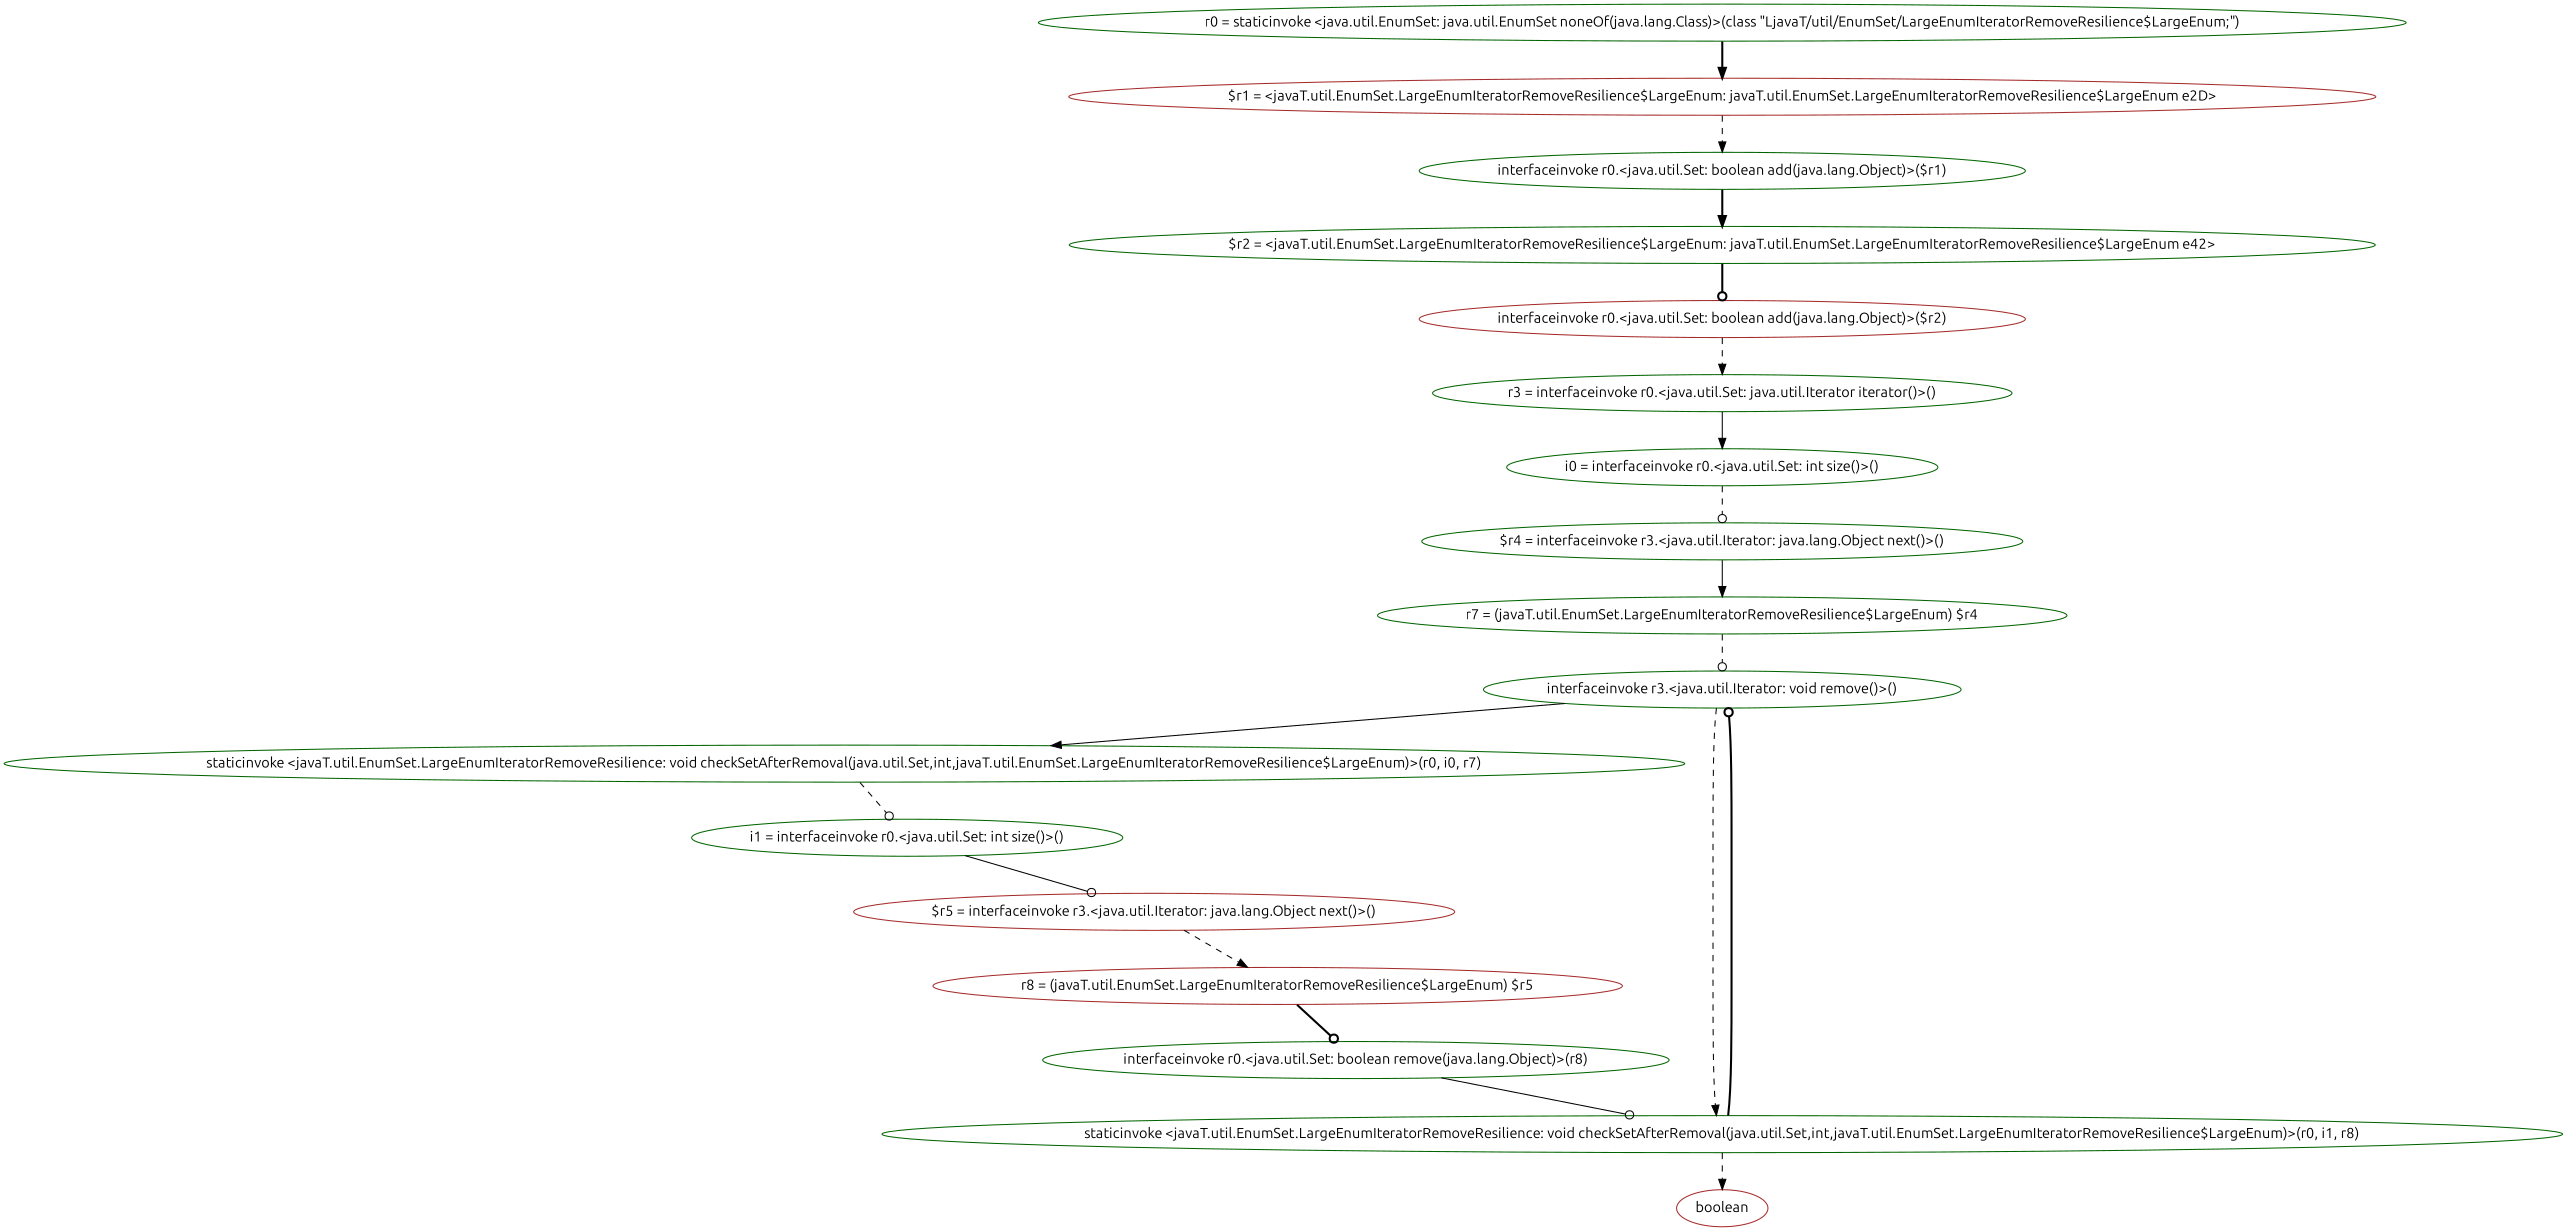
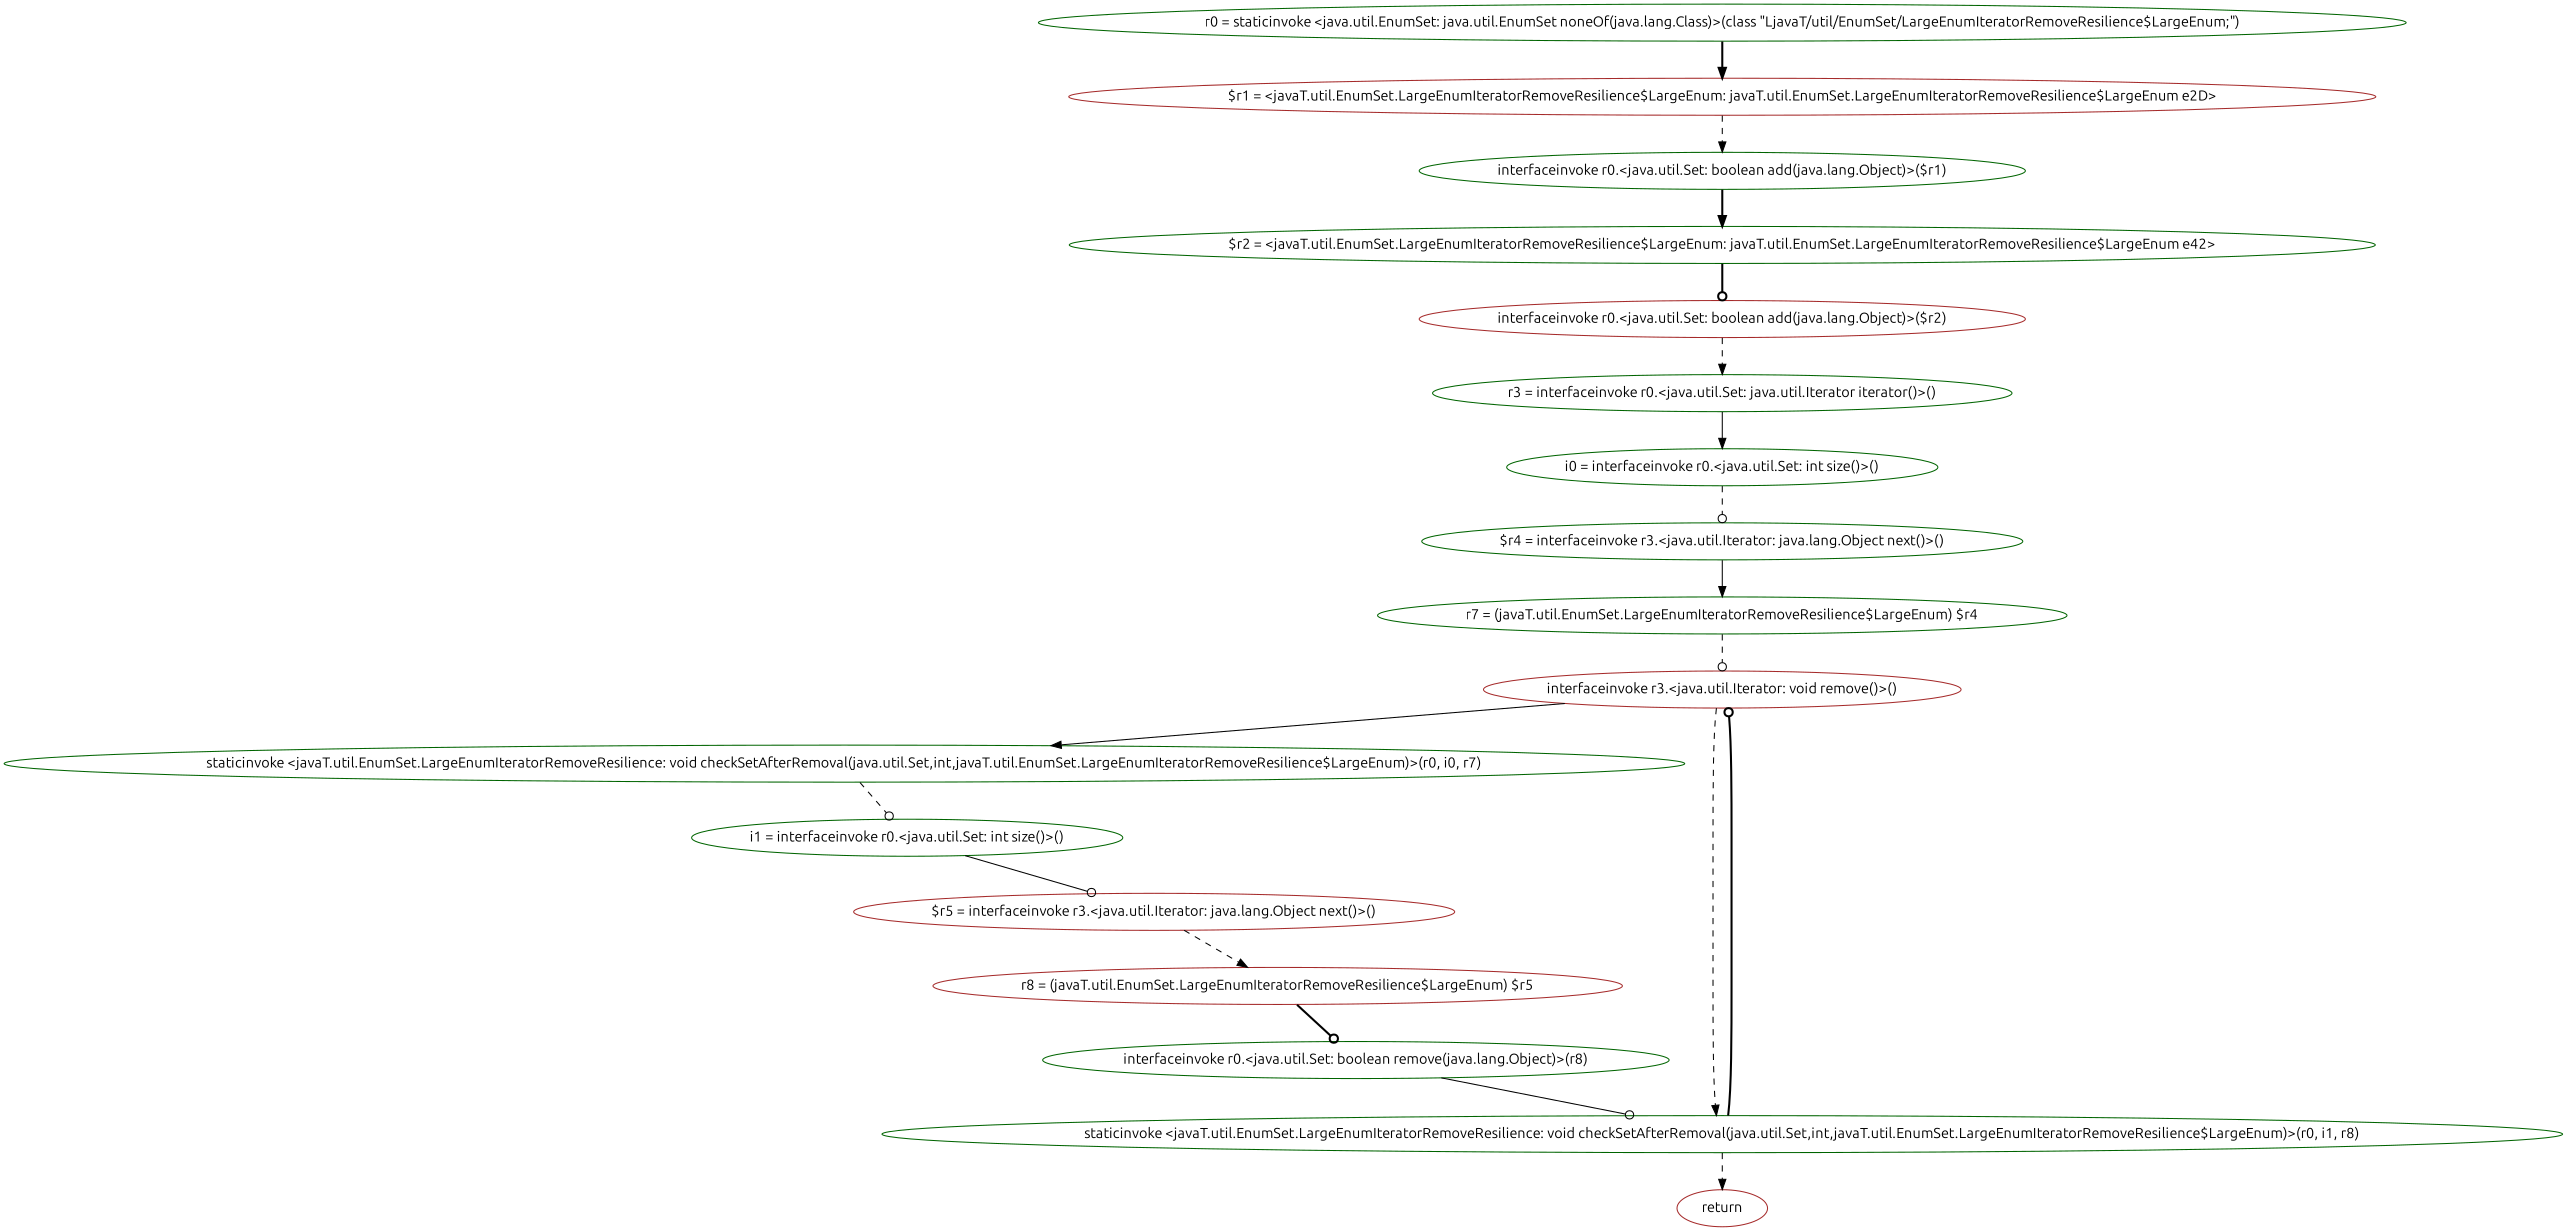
node "interfaceinvoke r3.<java.util.Iterator: void remove()>()": color darkgreen -> brown
node "boolean": label "boolean" -> "return"
